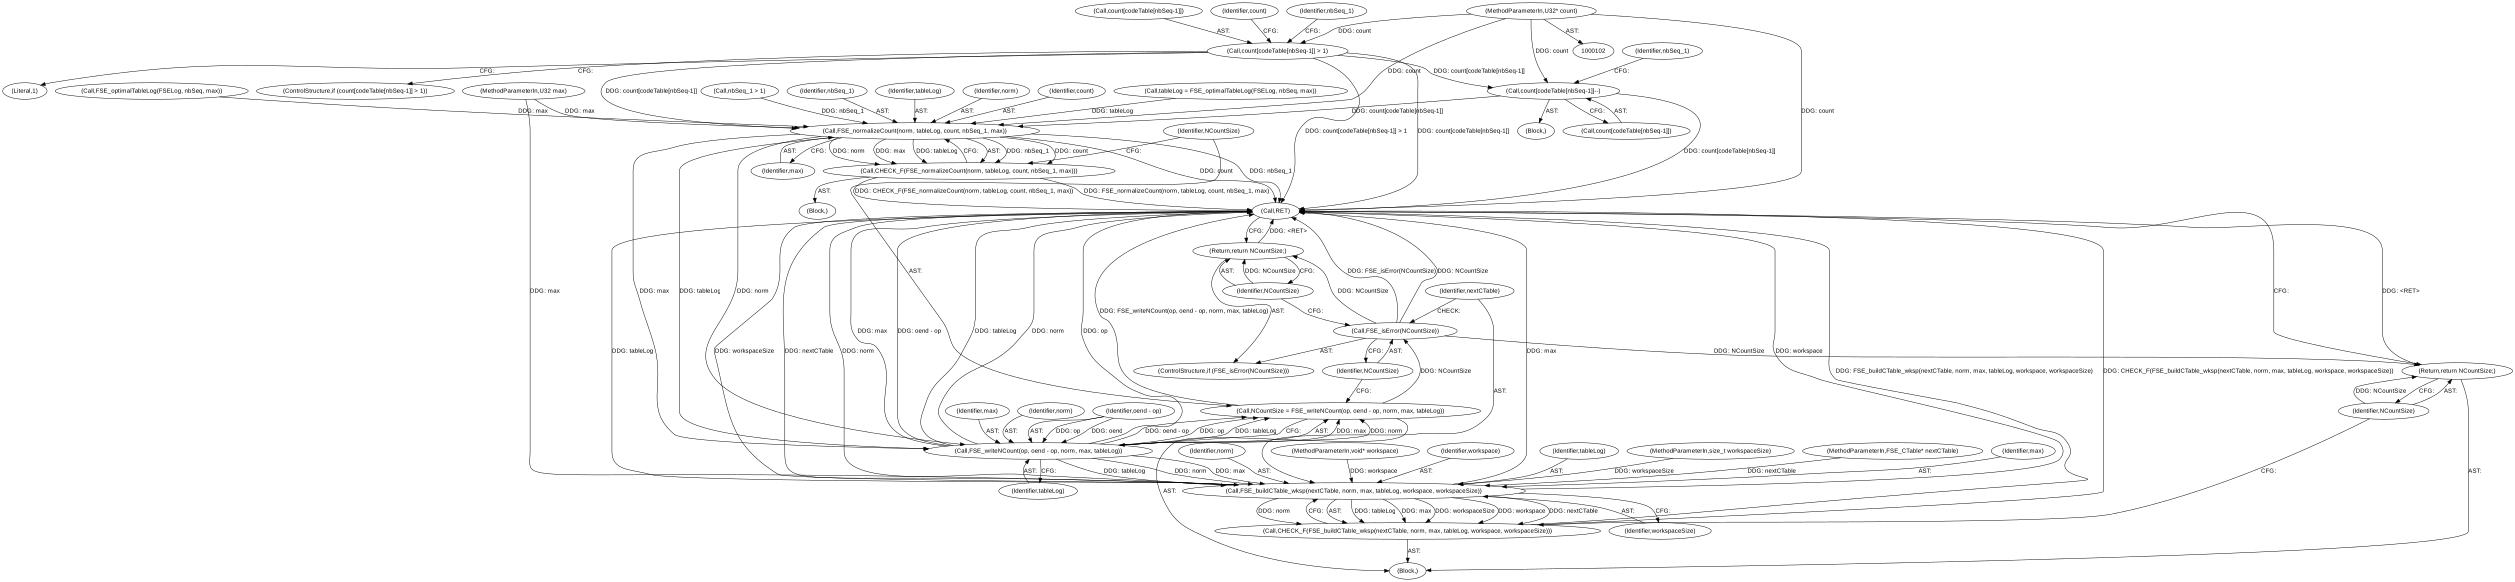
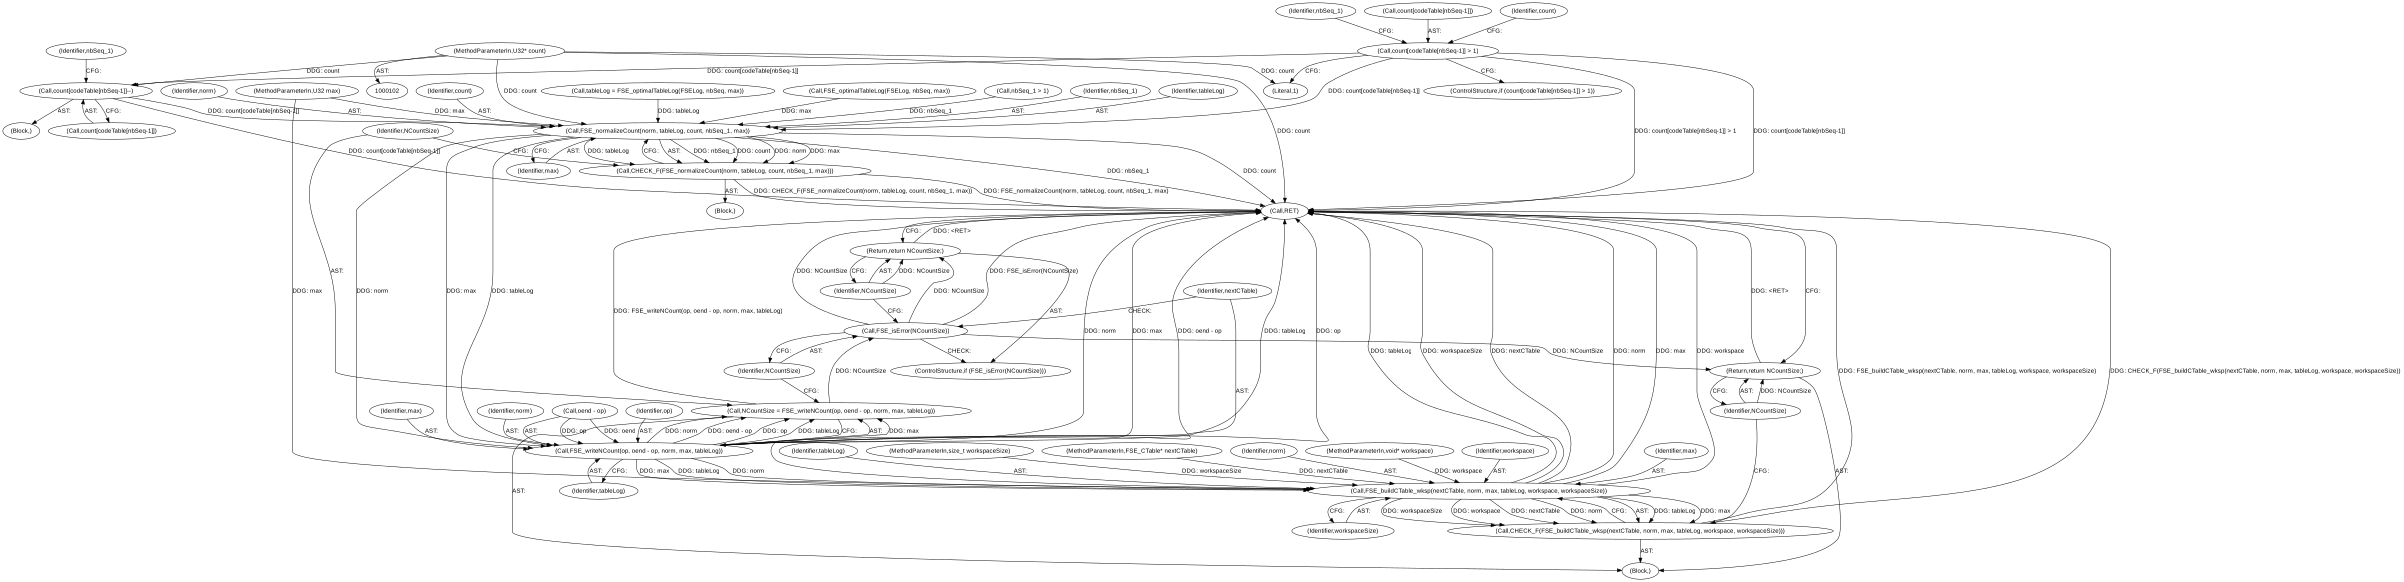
edge "(MethodParameterIn,U32* count)" -> "(Call,count[codeTable[nbSeq-1]] > 1)": now "(MethodParameterIn,U32* count)" -> "(Literal,1)"
edge "(Call,FSE_isError(NCountSize))" -> "(ControlStructure,if (FSE_isError(NCountSize)))": label "AST: " -> "CHECK: "
node "(Identifier,op)": added
node "(Identifier,oend - op)": label "(Identifier,oend - op)" -> "(Call,oend - op)"
